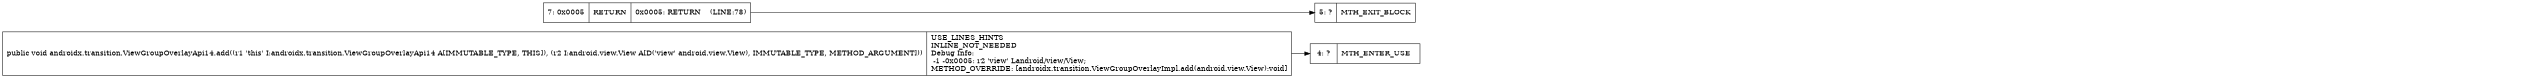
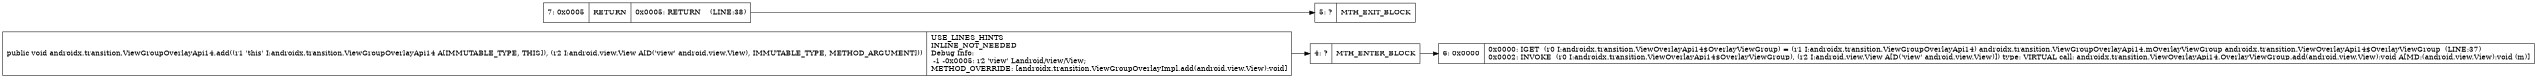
node "7: 0x0005": text "0x0005: RETURN    (LINE:78)" -> "0x0005: RETURN    (LINE:38)"
node "4: ?": text "MTH_ENTER_USE" -> "MTH_ENTER_BLOCK"
node "6: 0x0000": added
